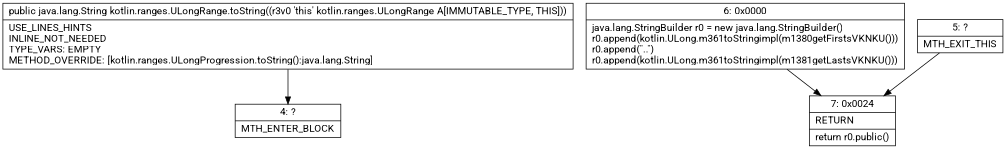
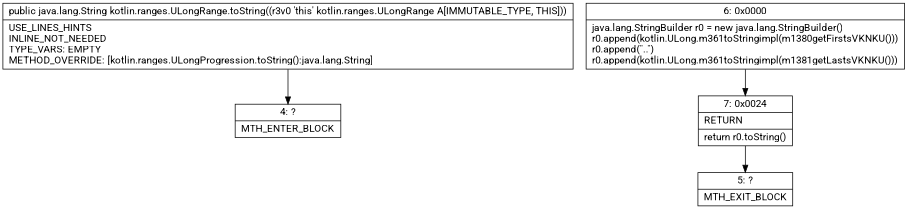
node "5: ?": text "MTH_EXIT_THIS" -> "MTH_EXIT_BLOCK"
edge "5: ?" -> "7: 0x0024": reversed
node "7: 0x0024": text "return r0.public()" -> "return r0.toString()"
